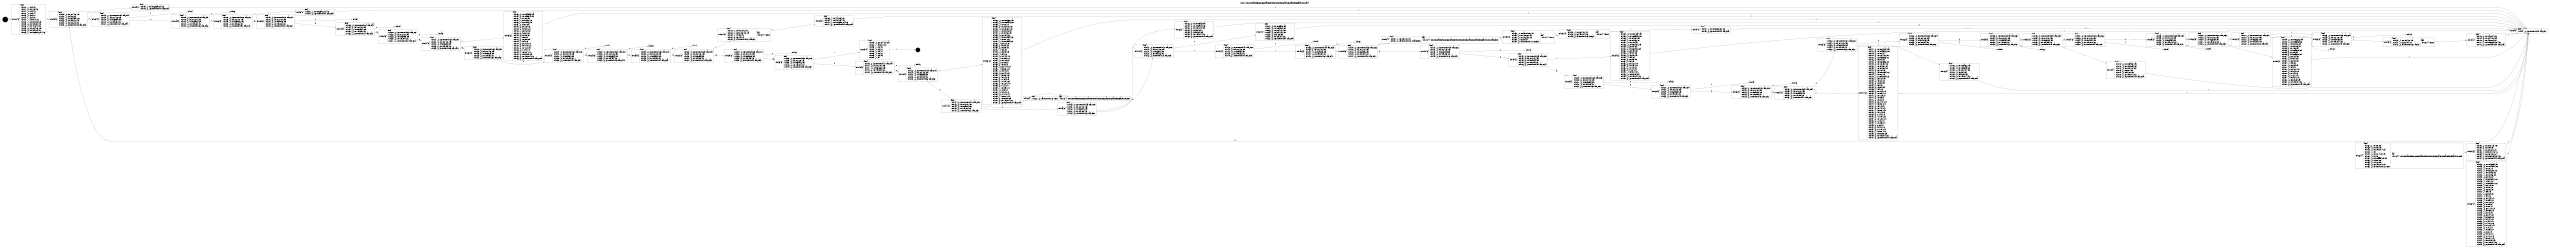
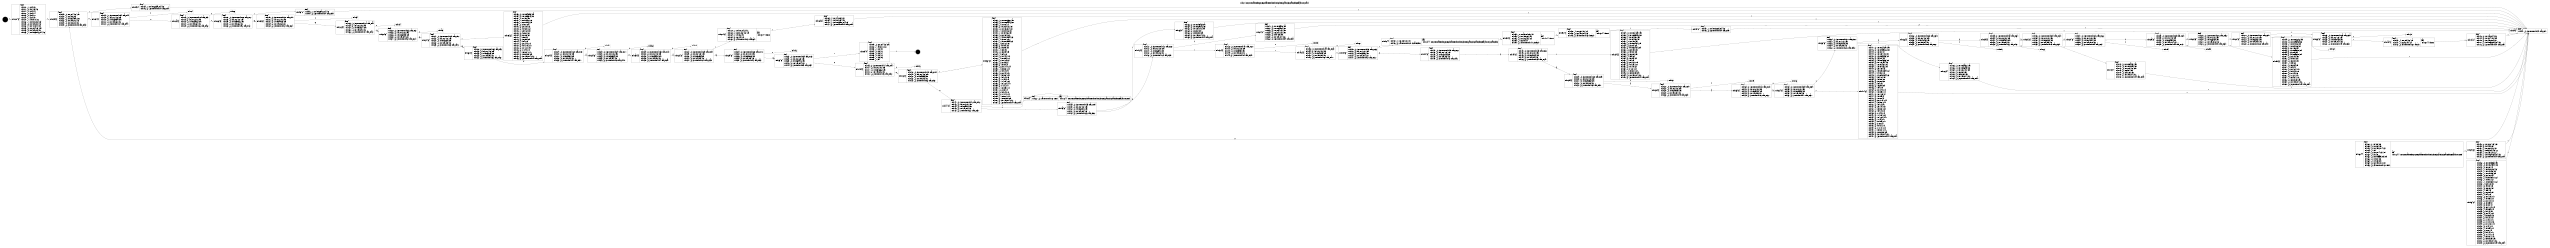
node "0x401703": removed
